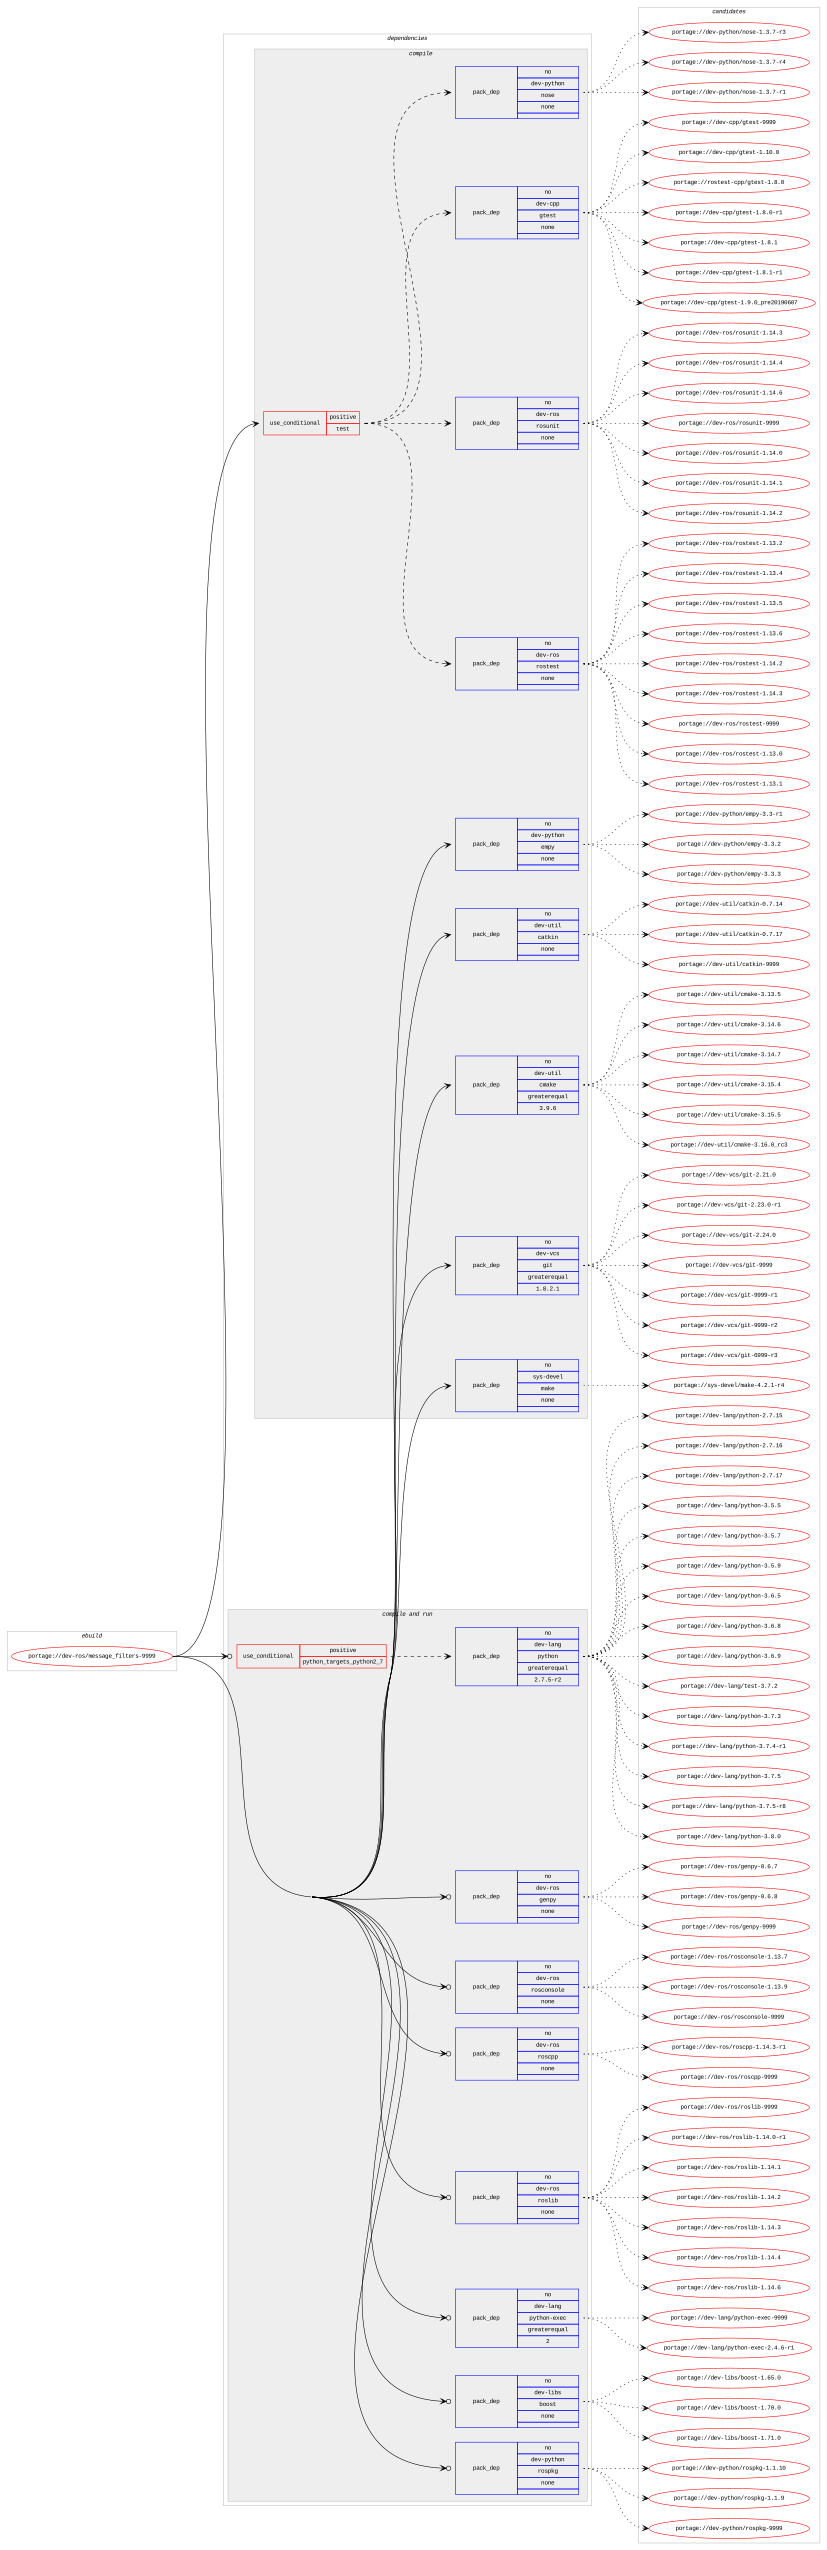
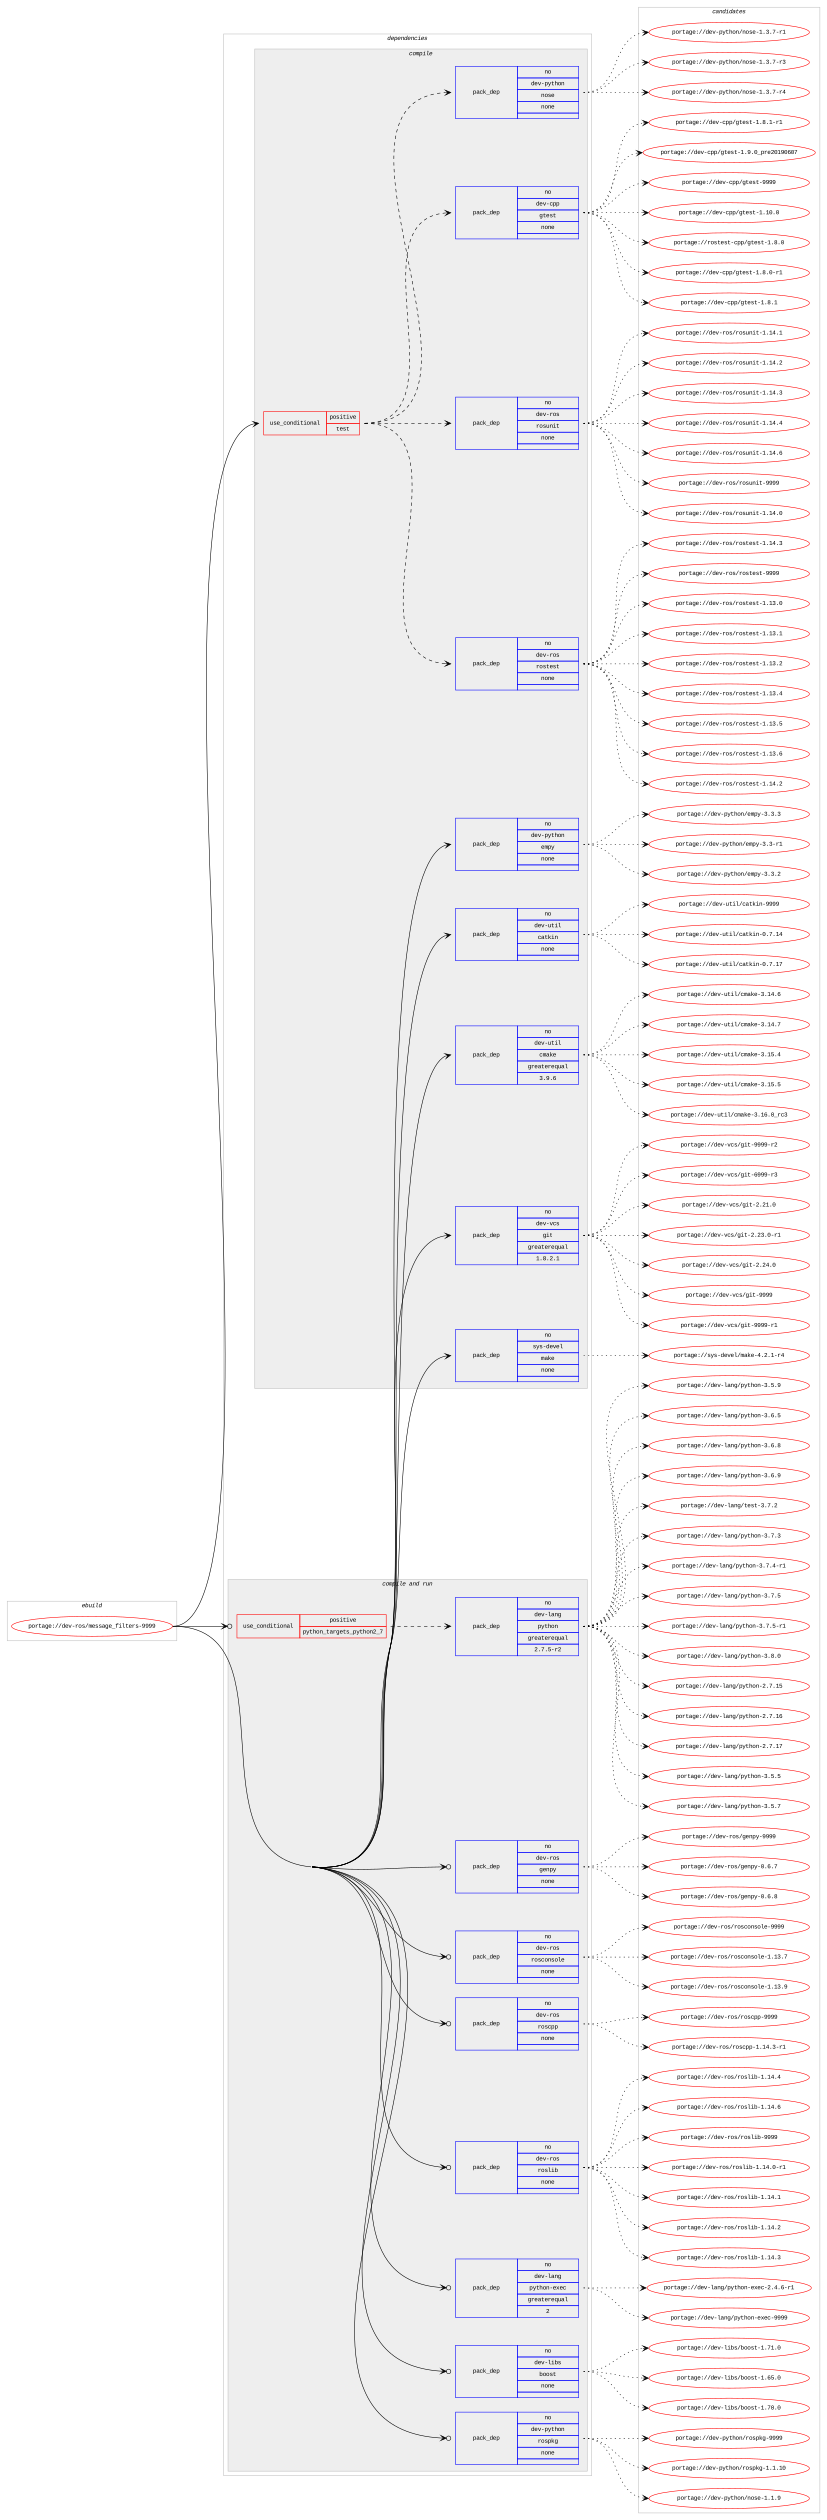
node "portage://dev-util/cmake-3.13.5": removed
node "portage://dev-lang/python-3.7.5-r8": label "portage://dev-lang/python-3.7.5-r8" -> "portage://dev-lang/python-3.7.5-r1"
node "portage://dev-python/rospkg-1.1.9": label "portage://dev-python/rospkg-1.1.9" -> "portage://dev-python/nose-1.1.9"
